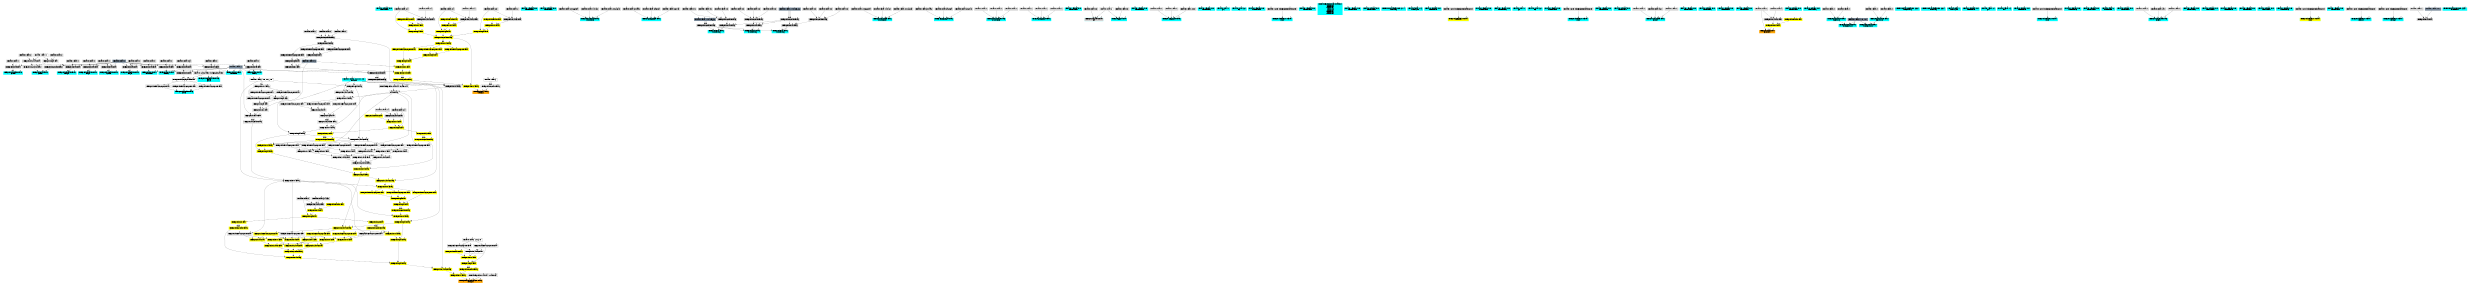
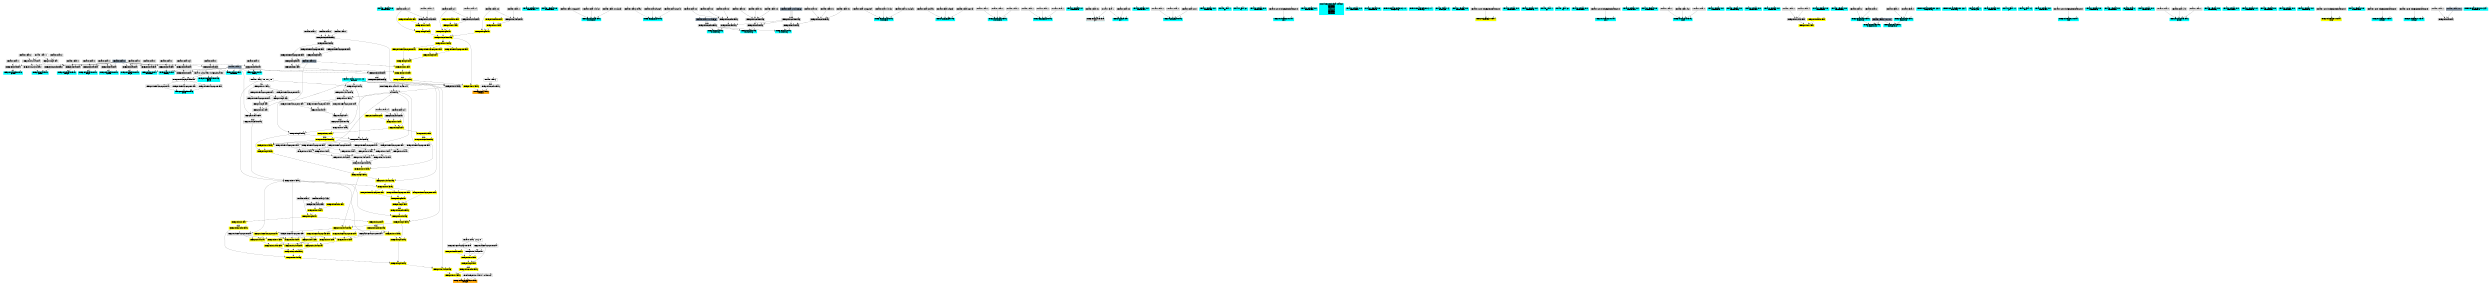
node "VFXTexture2DValue Texture2D (31172) baseColorMap": added
node "VFXExpressionAdd Float TexIndex_a": removed
